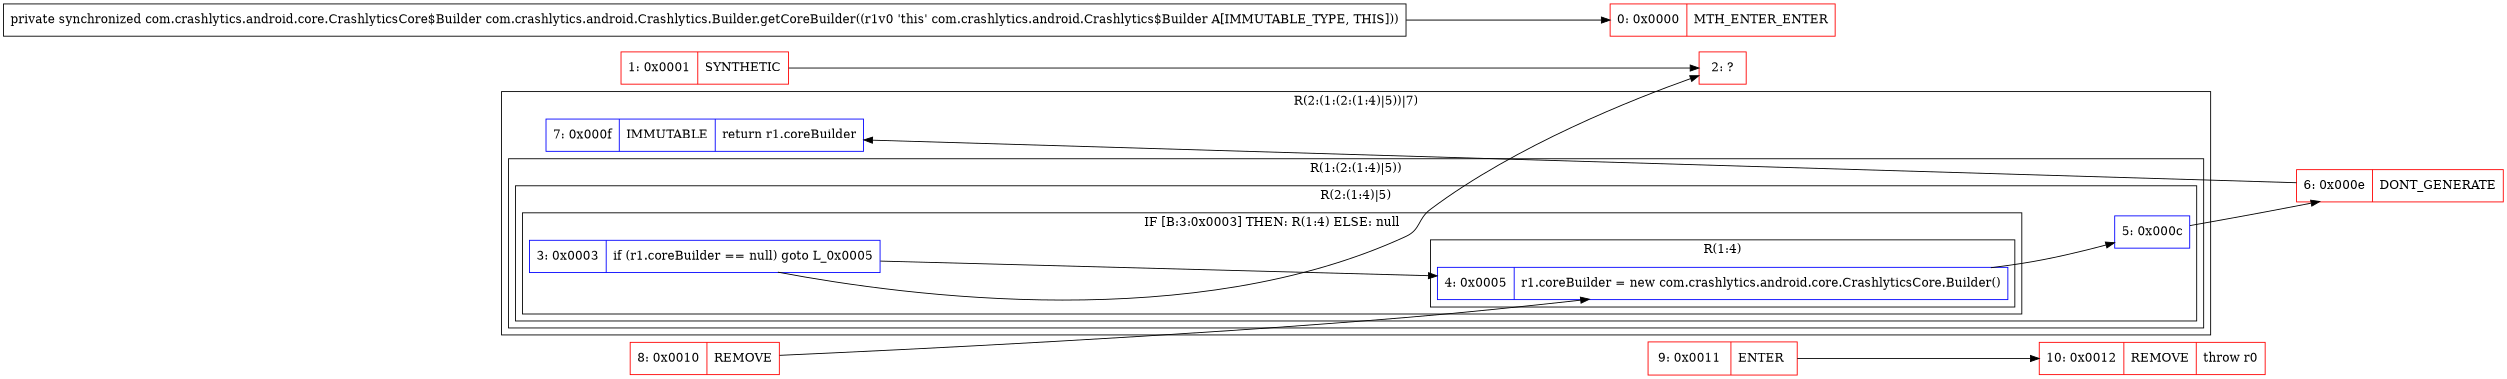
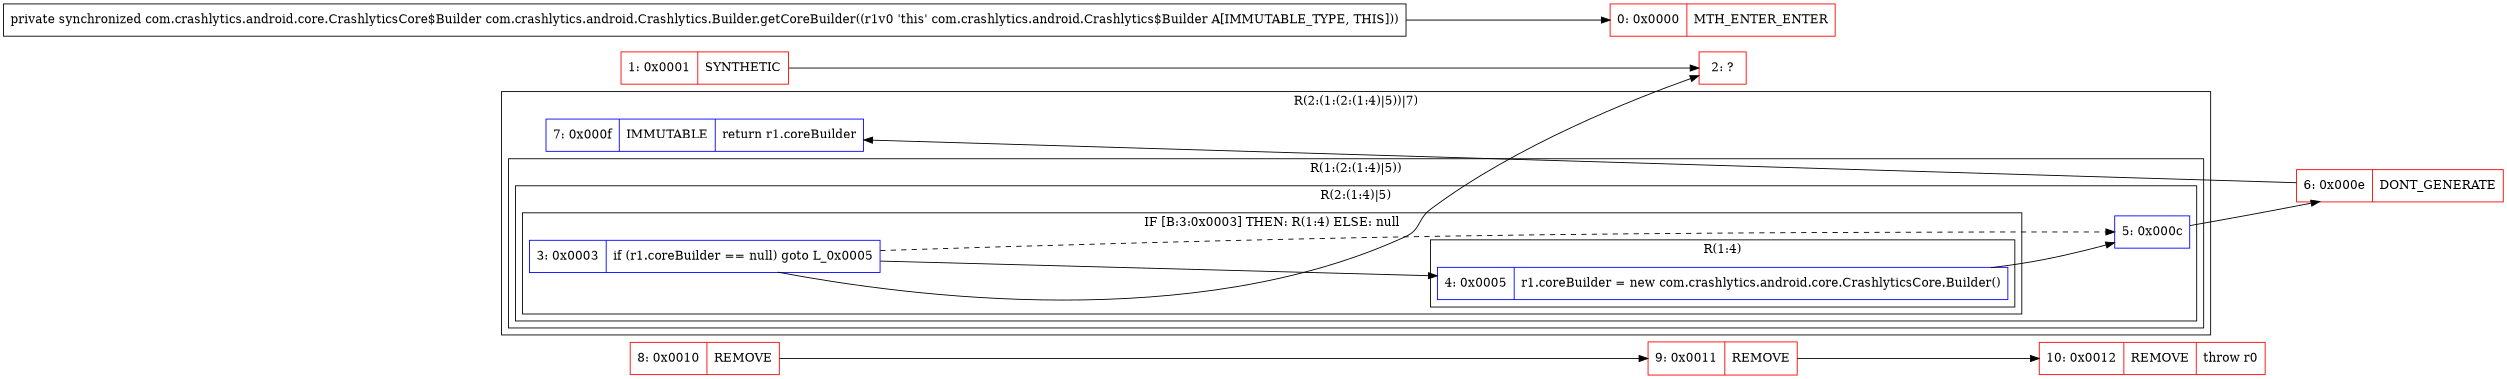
edge "3: 0x0003" -> "5: 0x000c": added
edge "8: 0x0010" -> "4: 0x0005": now "8: 0x0010" -> "9: 0x0011"
node "9: 0x0011": text "ENTER" -> "REMOVE"
